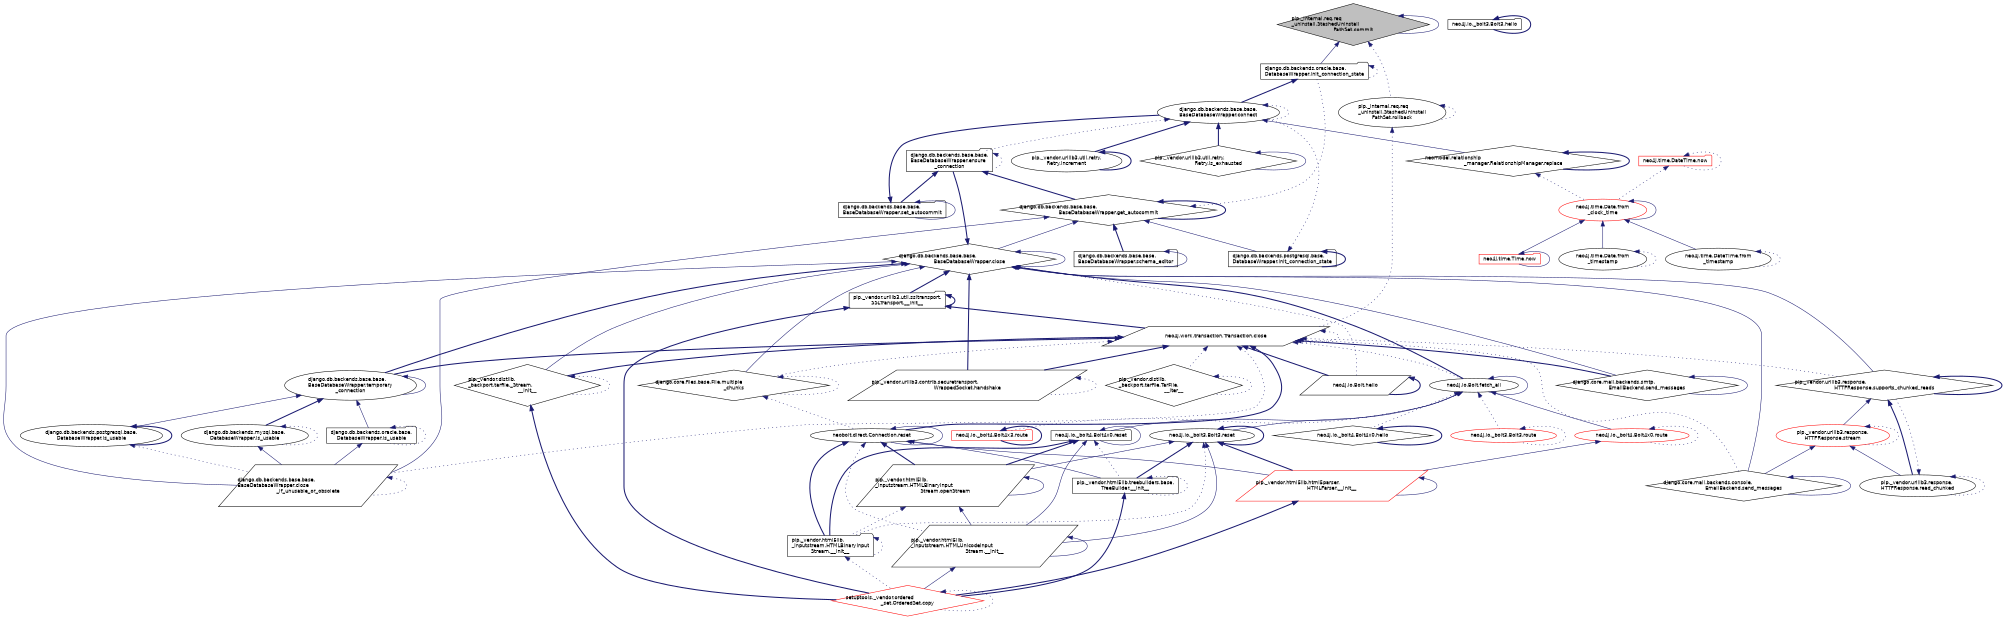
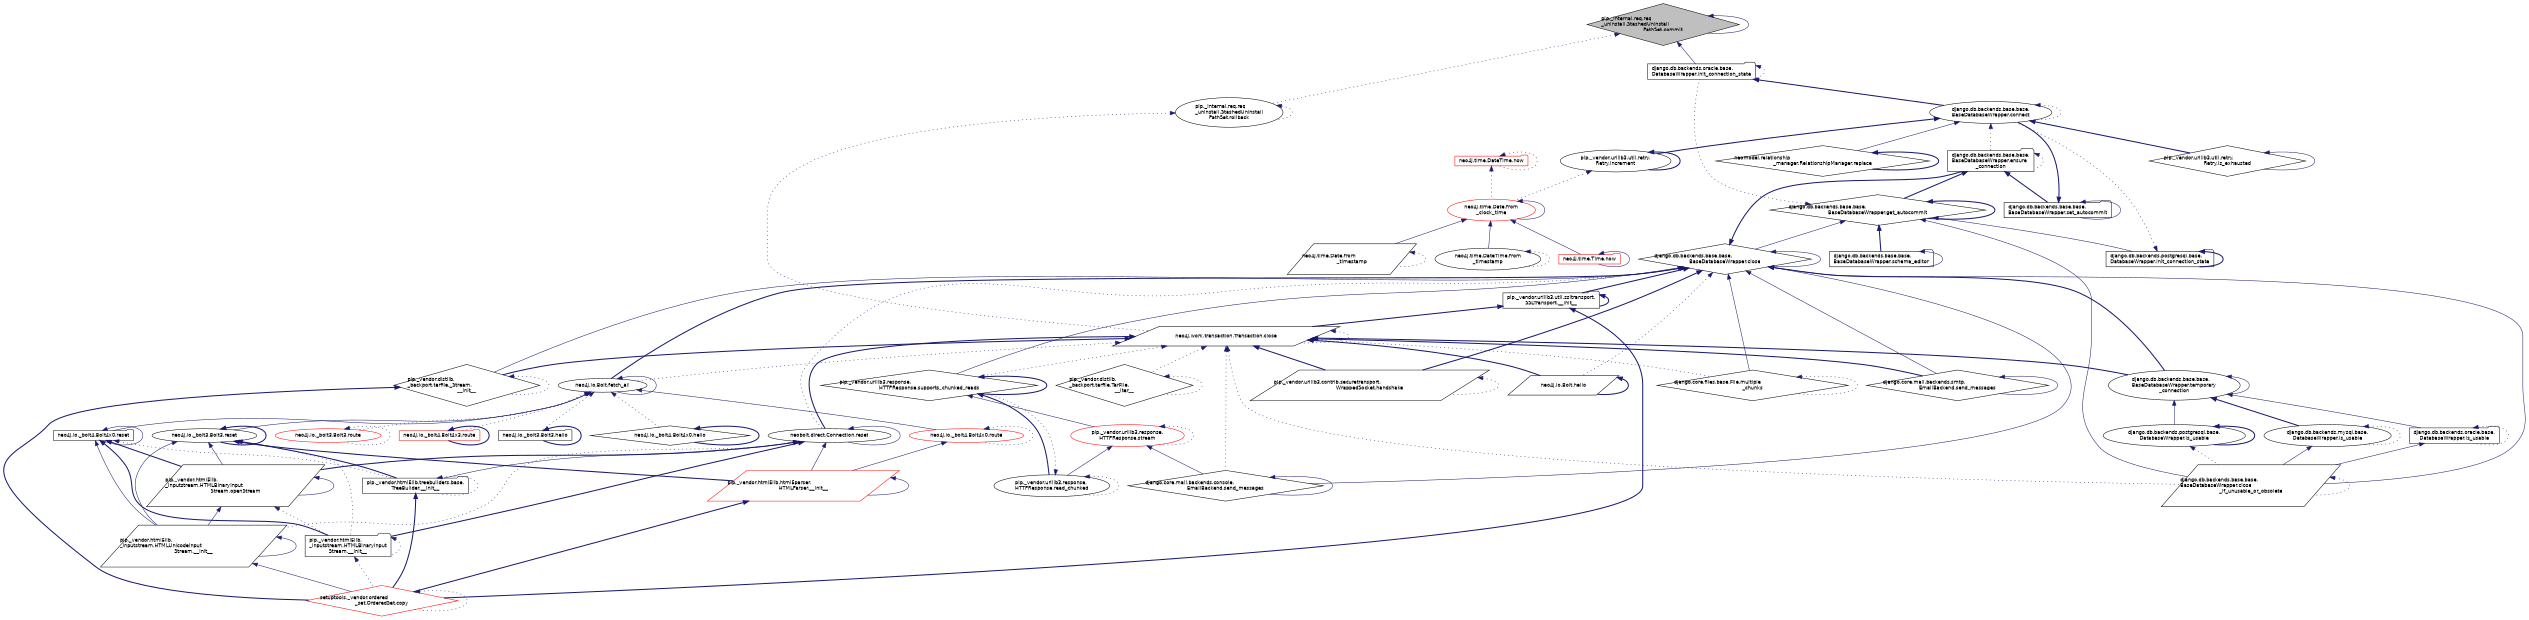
edge "neo4j.time.Date.from _clock_time" -> "neomodel.relationship _manager.RelationshipManager.replace": now "neo4j.time.Date.from _clock_time" -> "pip._vendor.urllib3.util.retry. Retry.increment"
node "neo4j.time.Date.from _timestamp": shape ellipse -> parallelogram
edge "neo4j.io._bolt3.Bolt3.hello" -> "neo4j.io.Bolt.fetch_all": added
edge "neobolt.direct.Connection.reset" -> "django.core.files.base.File.multiple _chunks": now "neobolt.direct.Connection.reset" -> "django.db.backends.base.base. BaseDatabaseWrapper.close"
